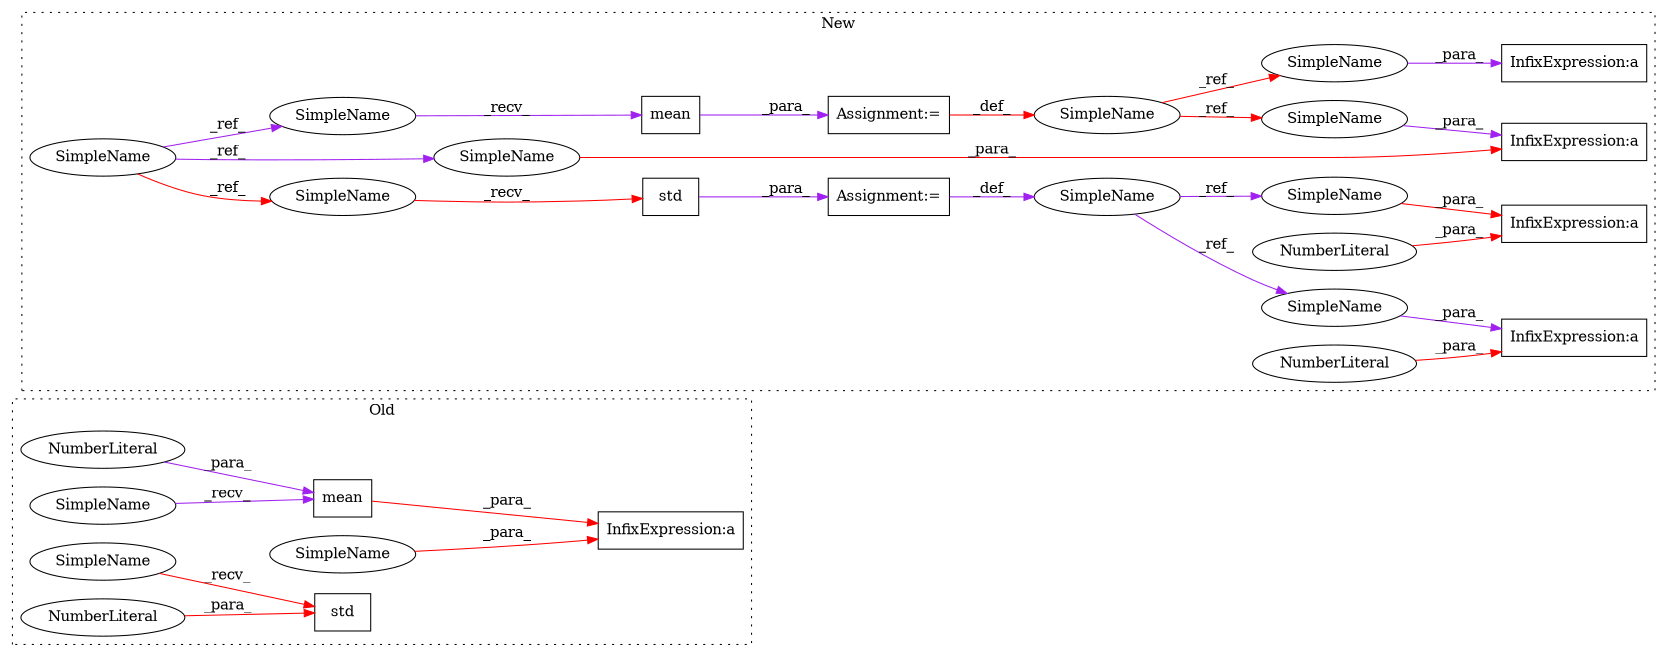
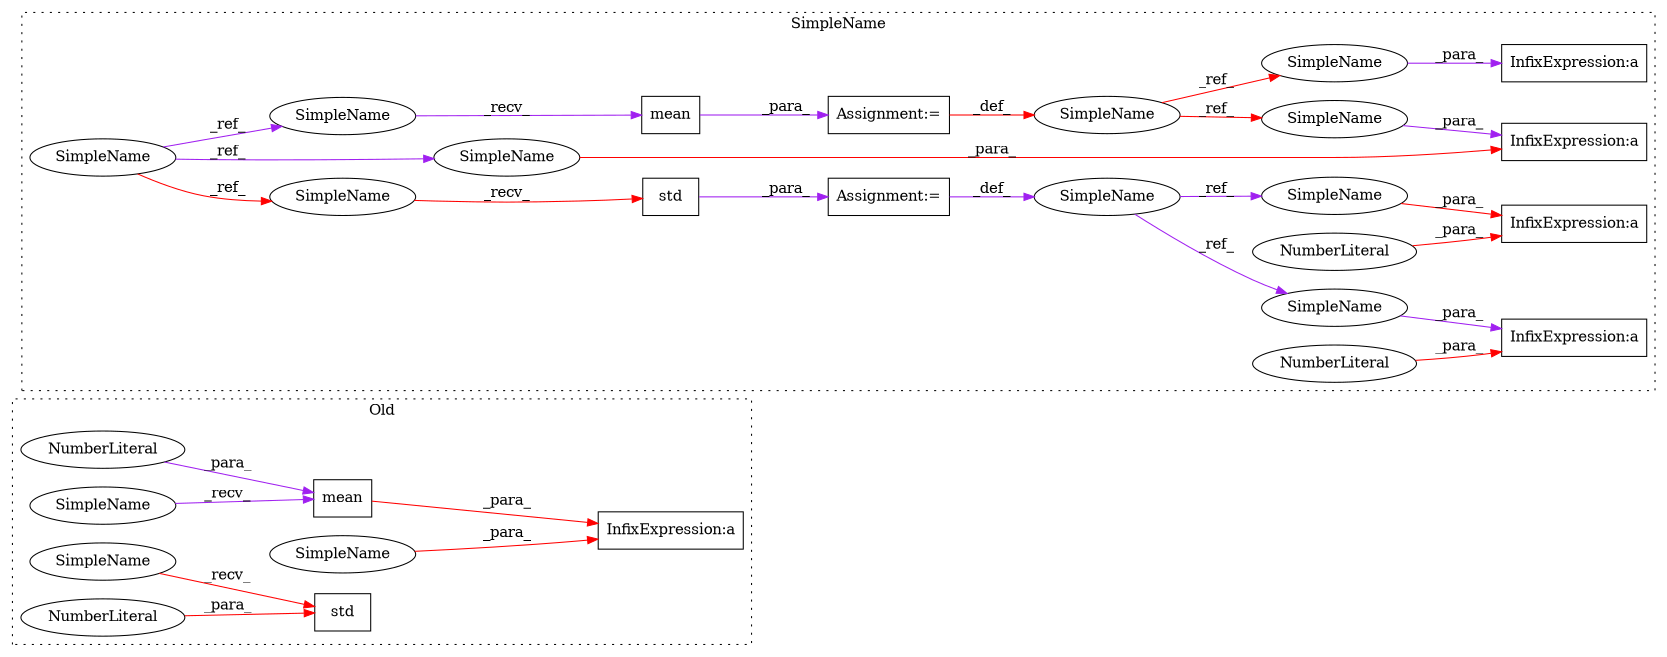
cluster "New": label "New" -> "SimpleName"
